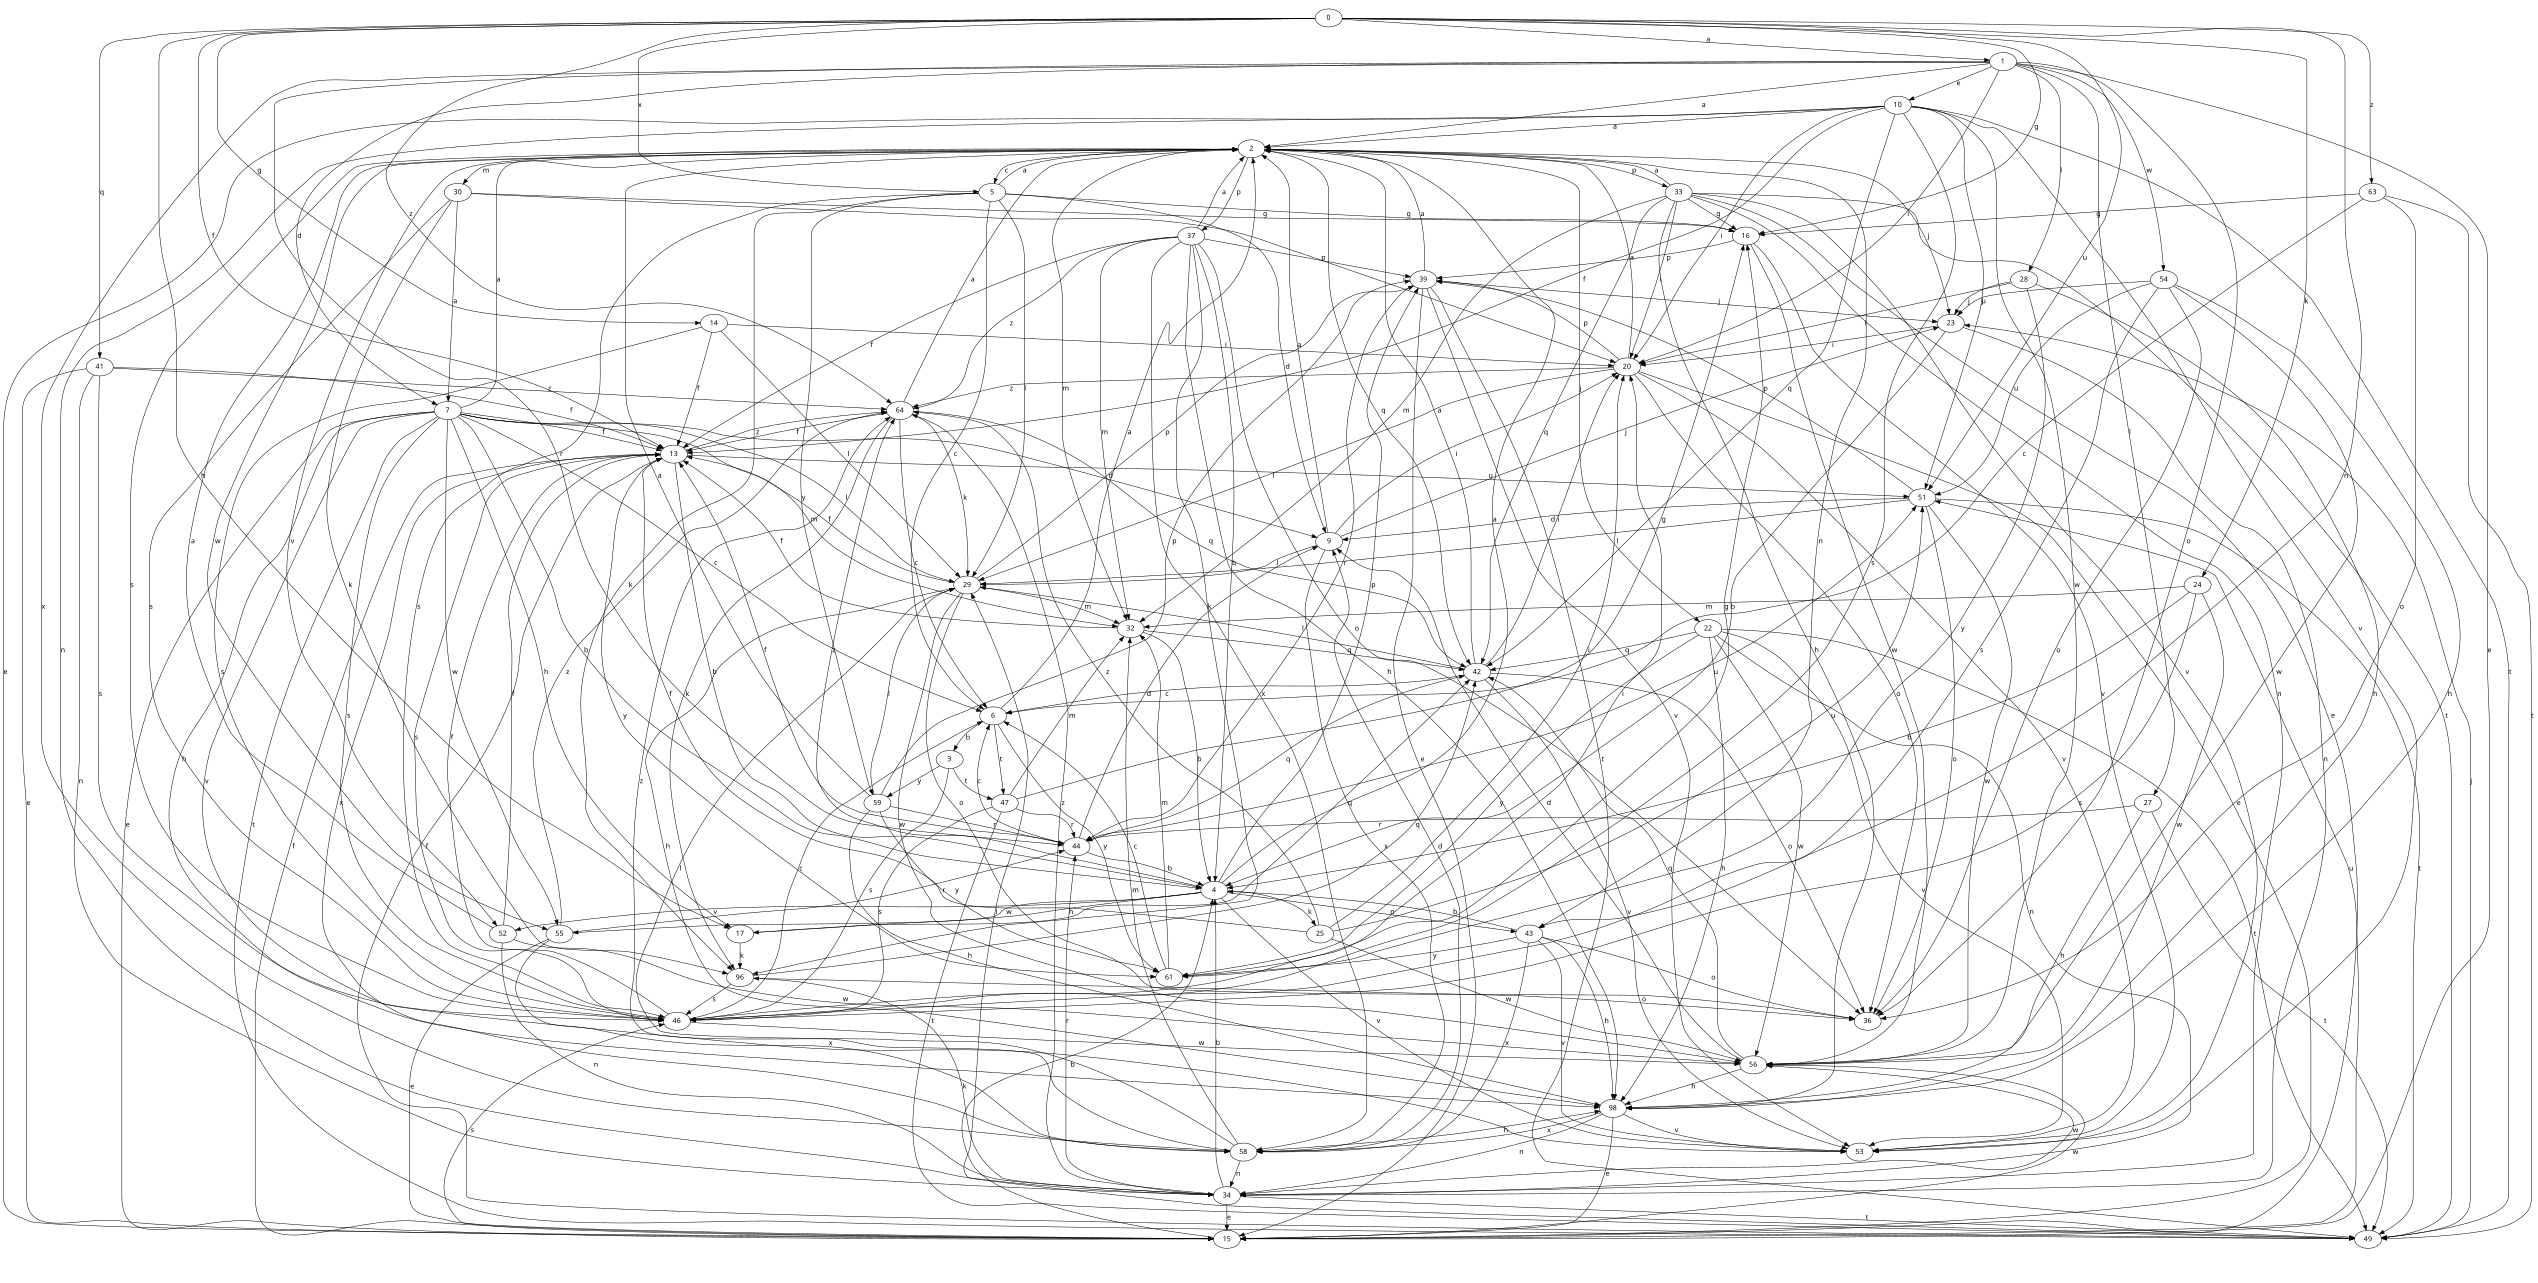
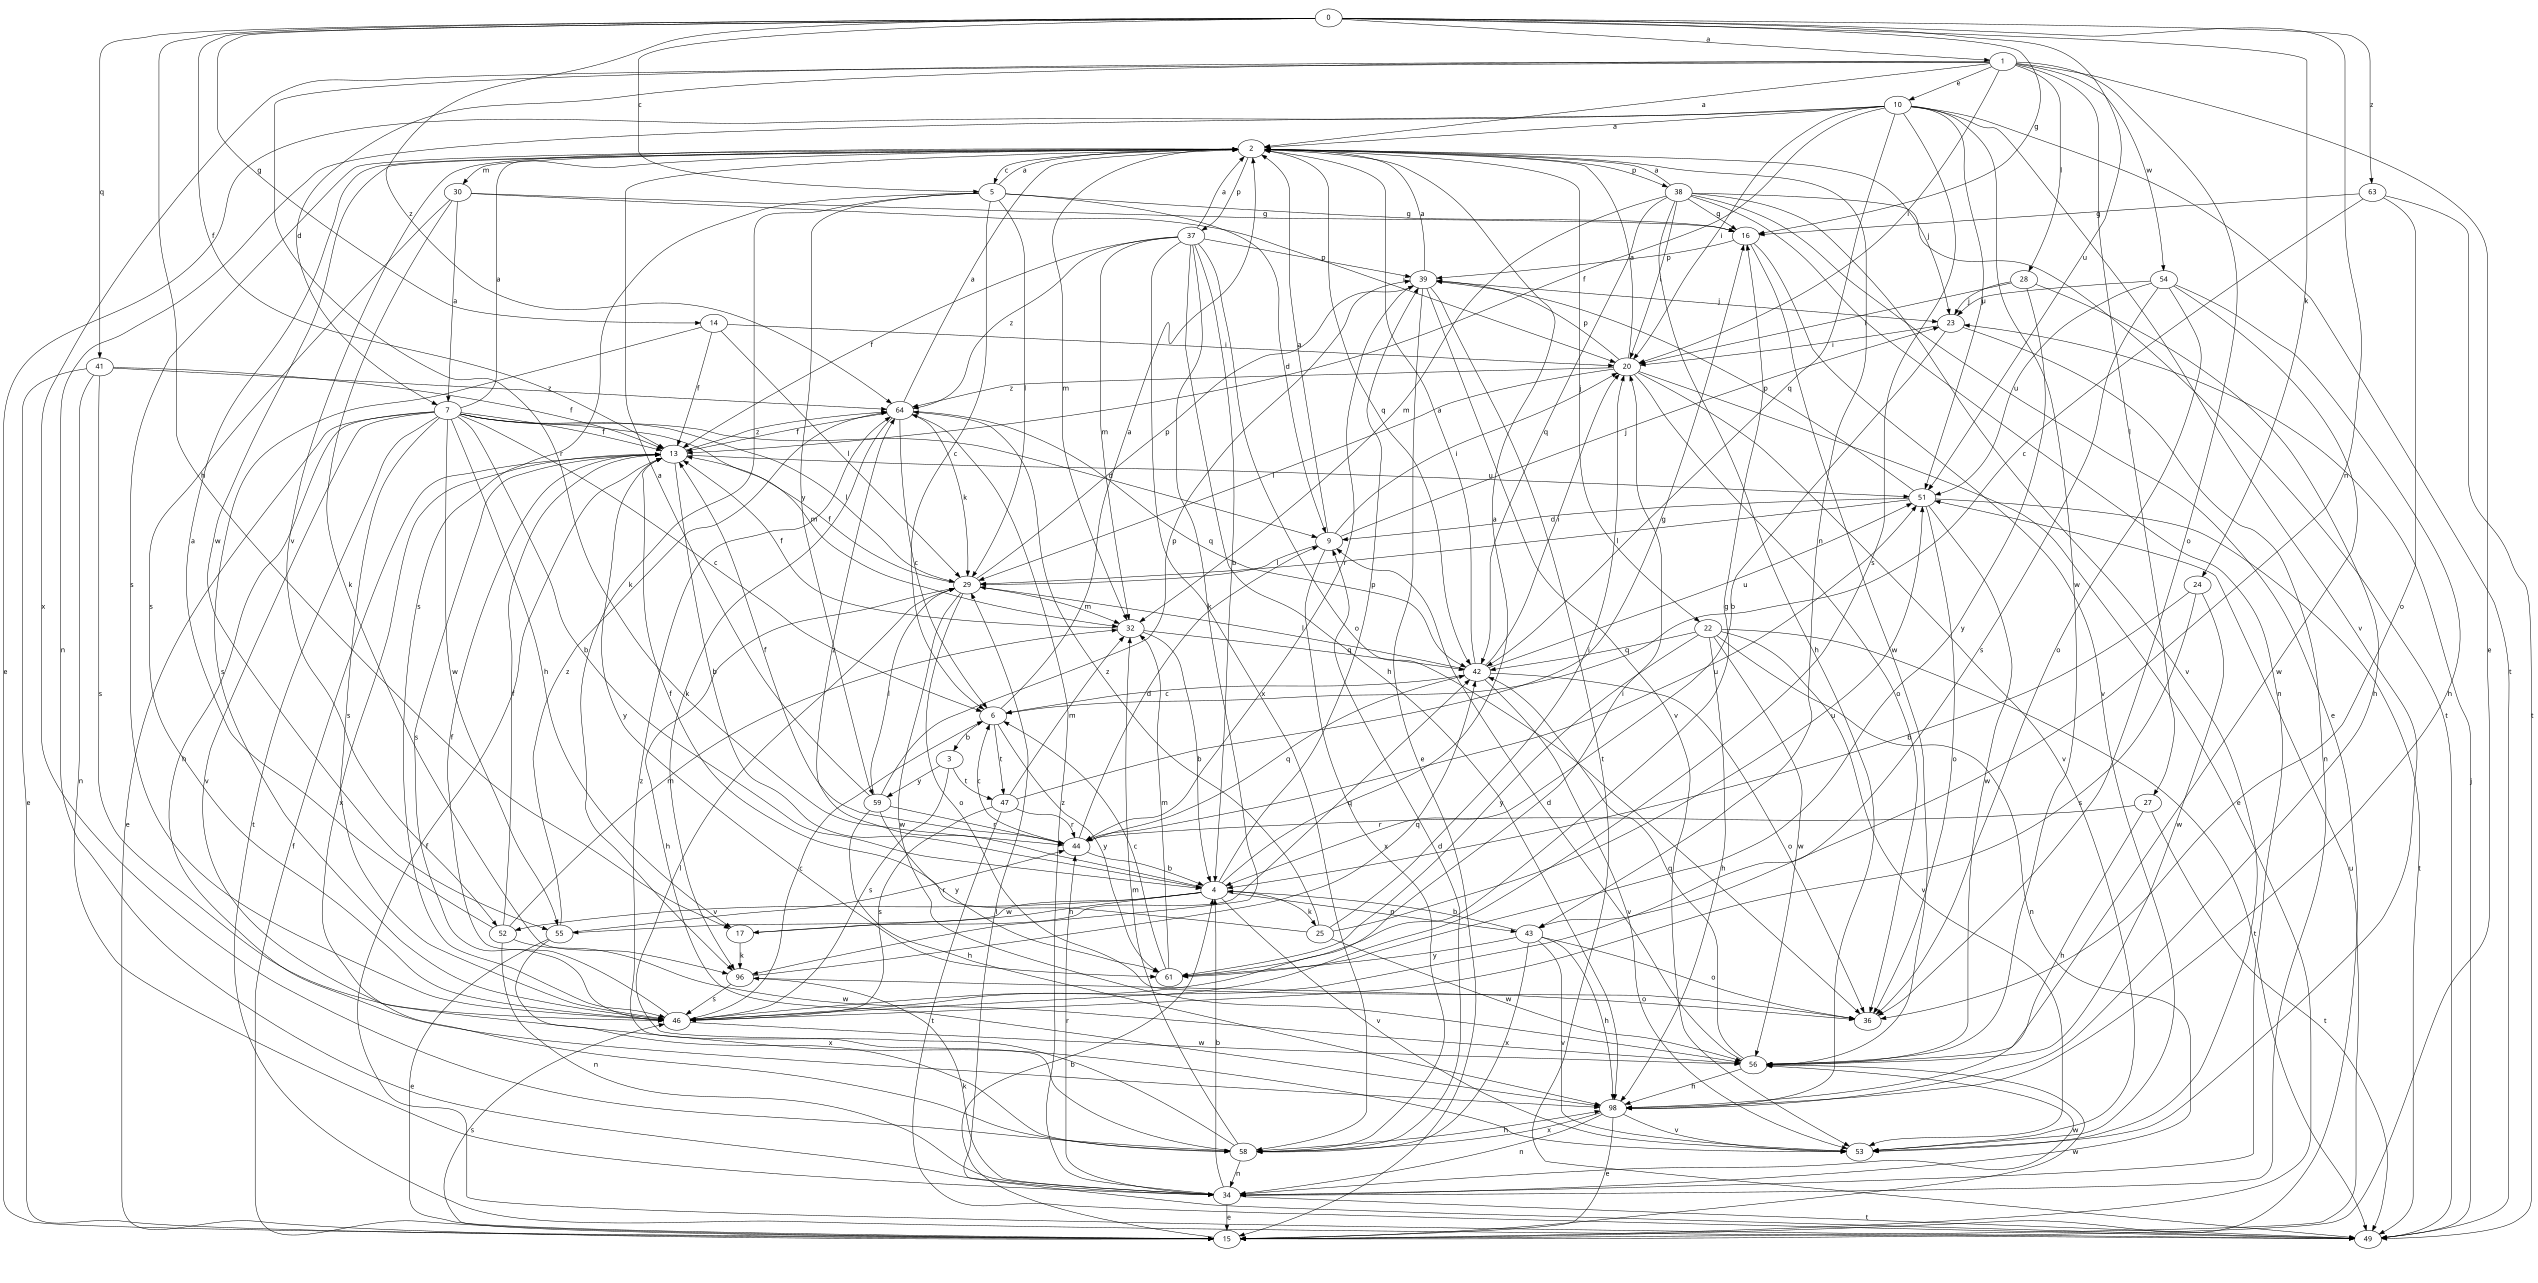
edge "0" -> "5": label "x" -> "c"
node "33": label "33" -> "38"
edge "42" -> "51": added, label "u"
edge "24" -> "32": now "52" -> "32"
